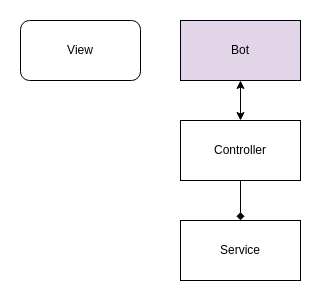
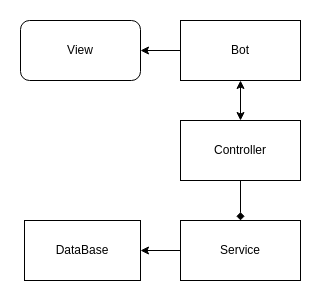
edge "Bot" -> "View": added
node "Bot": fillcolor #e1d5e7 -> #ffffff
node "DataBase": added
edge "Service" -> "DataBase": added
